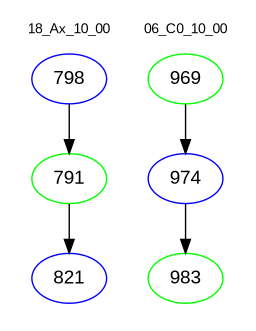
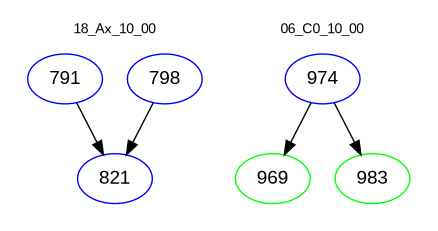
edge "798" -> "791": now "798" -> "821"
edge "969" -> "974": reversed
node "791": color green -> blue
